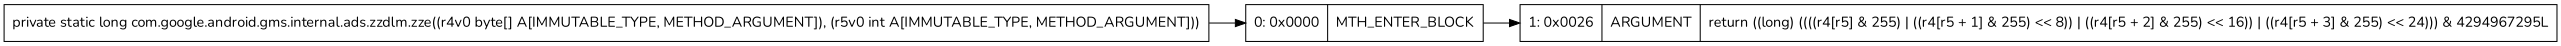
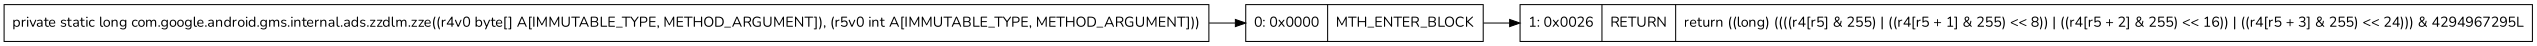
node "1: 0x0026": text "ARGUMENT" -> "RETURN"
